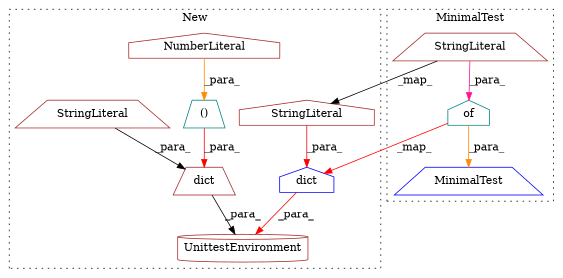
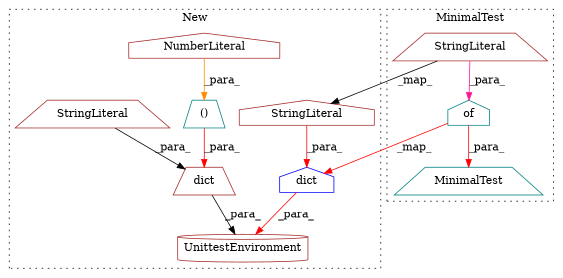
edge "of" -> "MinimalTest": color darkorange -> red
node "MinimalTest": color blue -> teal
